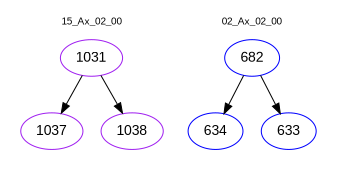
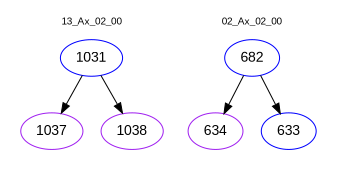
cluster "15_Ax_02_00": label "15_Ax_02_00" -> "13_Ax_02_00"
node "1031": color purple -> blue
node "634": color blue -> purple
